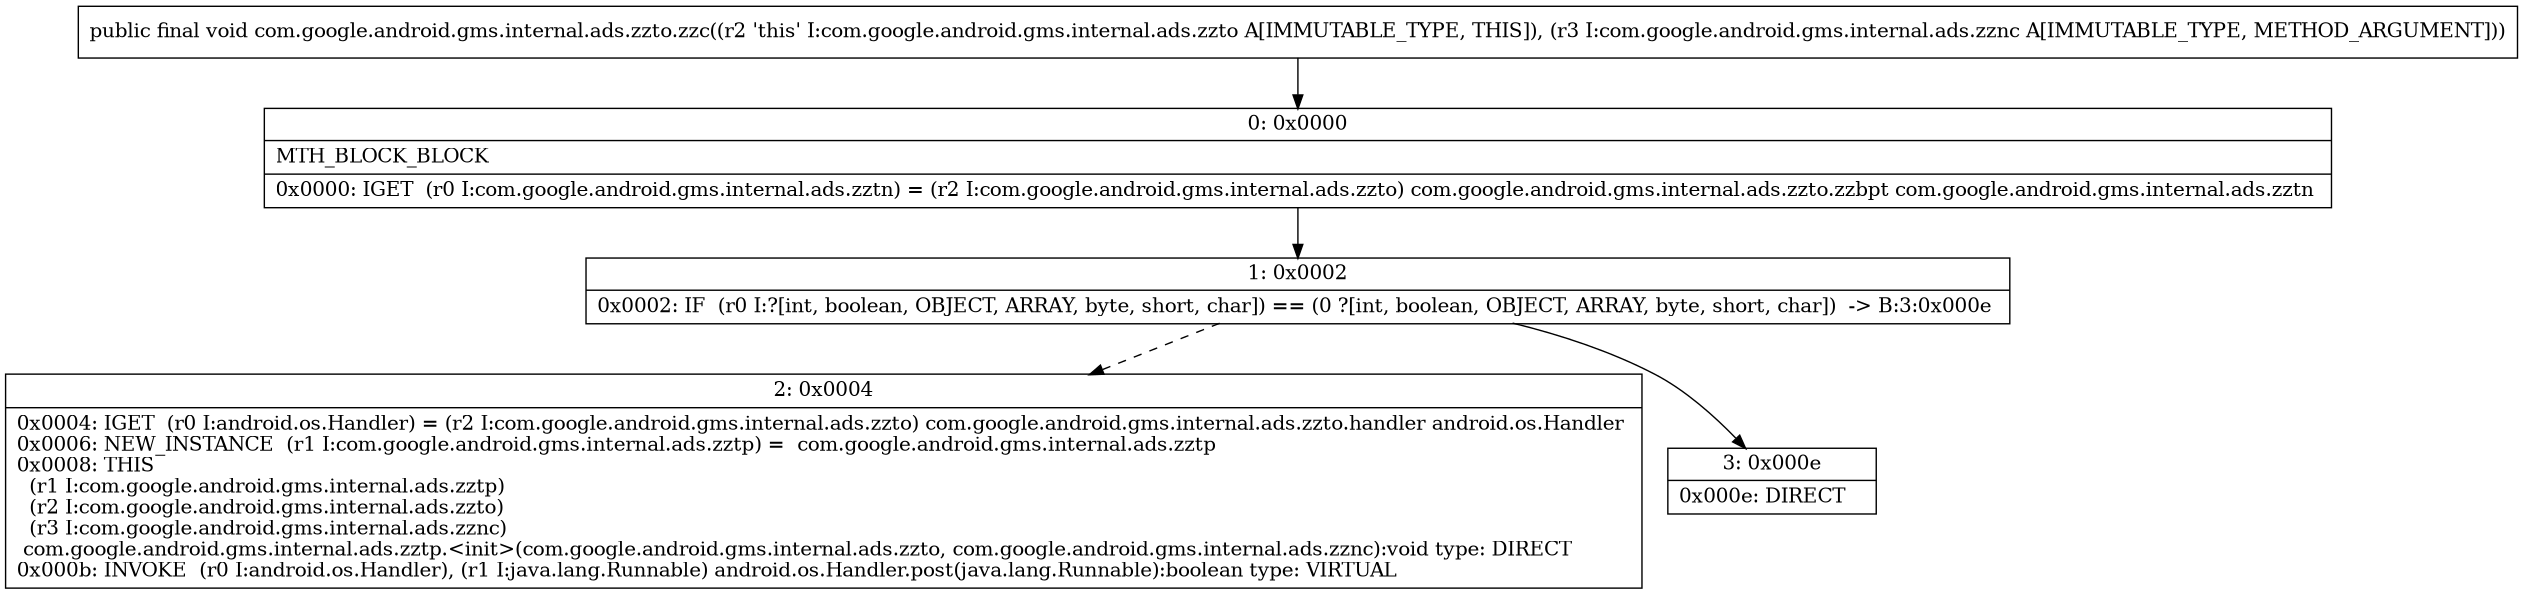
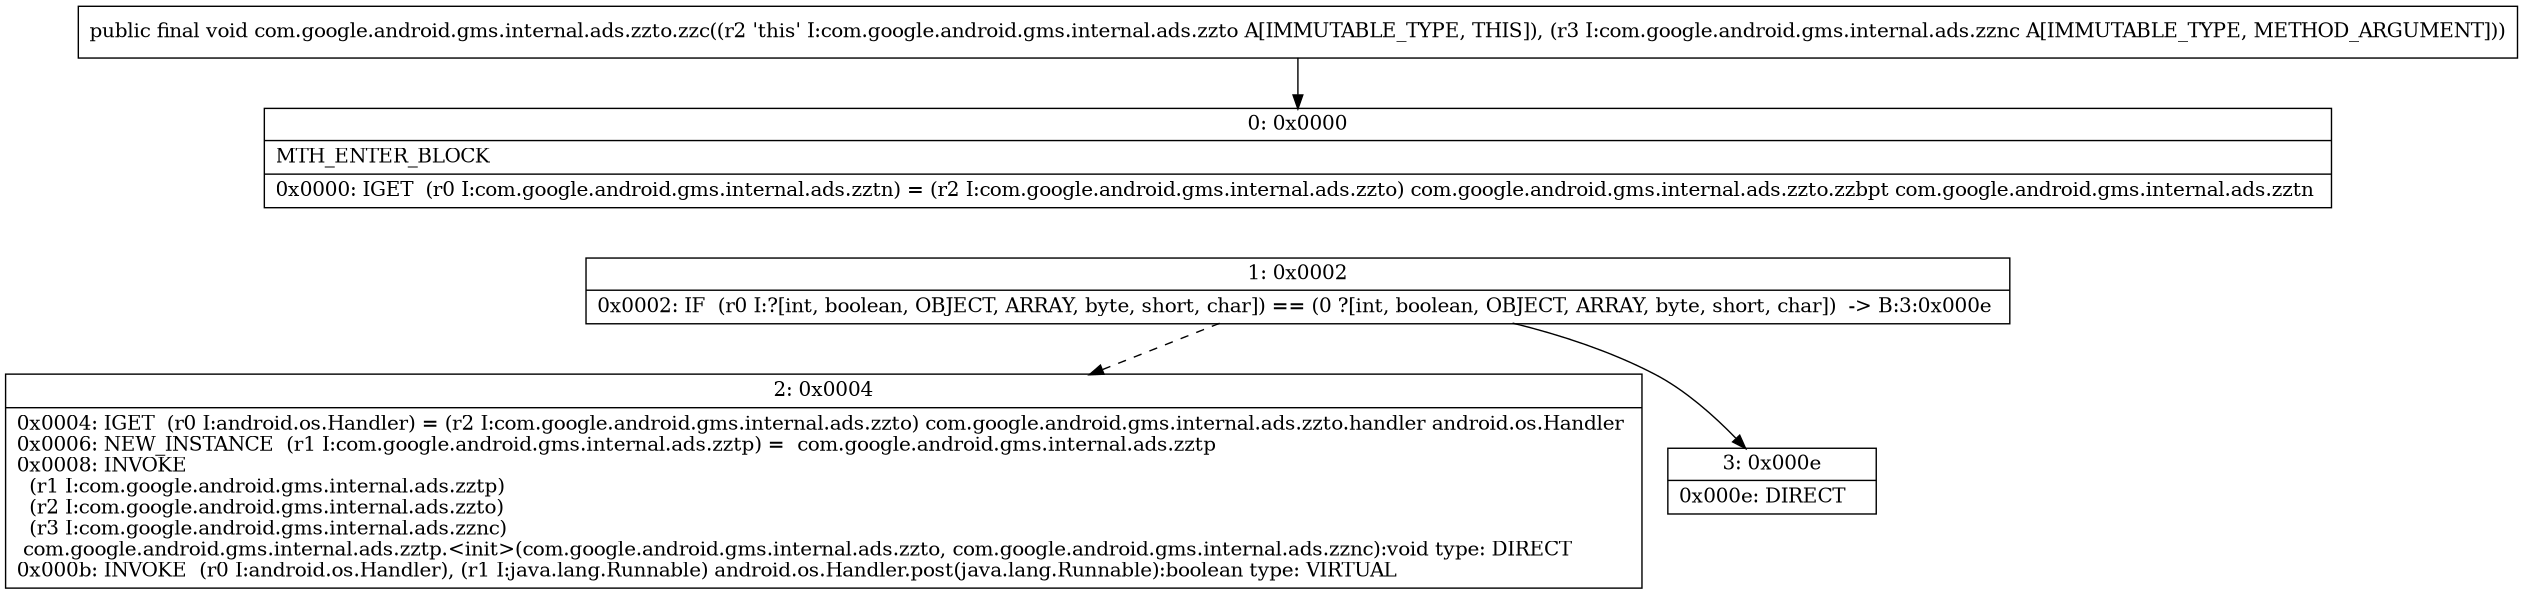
node "0: 0x0000": text "MTH_BLOCK_BLOCK" -> "MTH_ENTER_BLOCK"
edge "0: 0x0000" -> "1: 0x0002": removed
node "2: 0x0004": text "0x0008: THIS" -> "0x0008: INVOKE"
